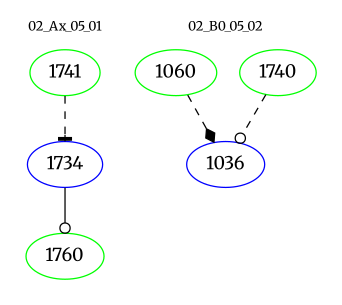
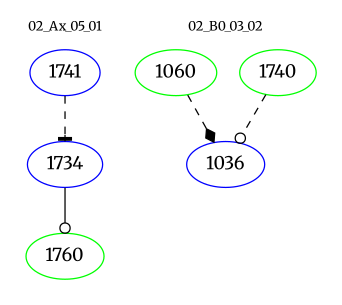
cluster "02_B0_05_02": label "02_B0_05_02" -> "02_B0_03_02"
node "1741": color green -> blue
